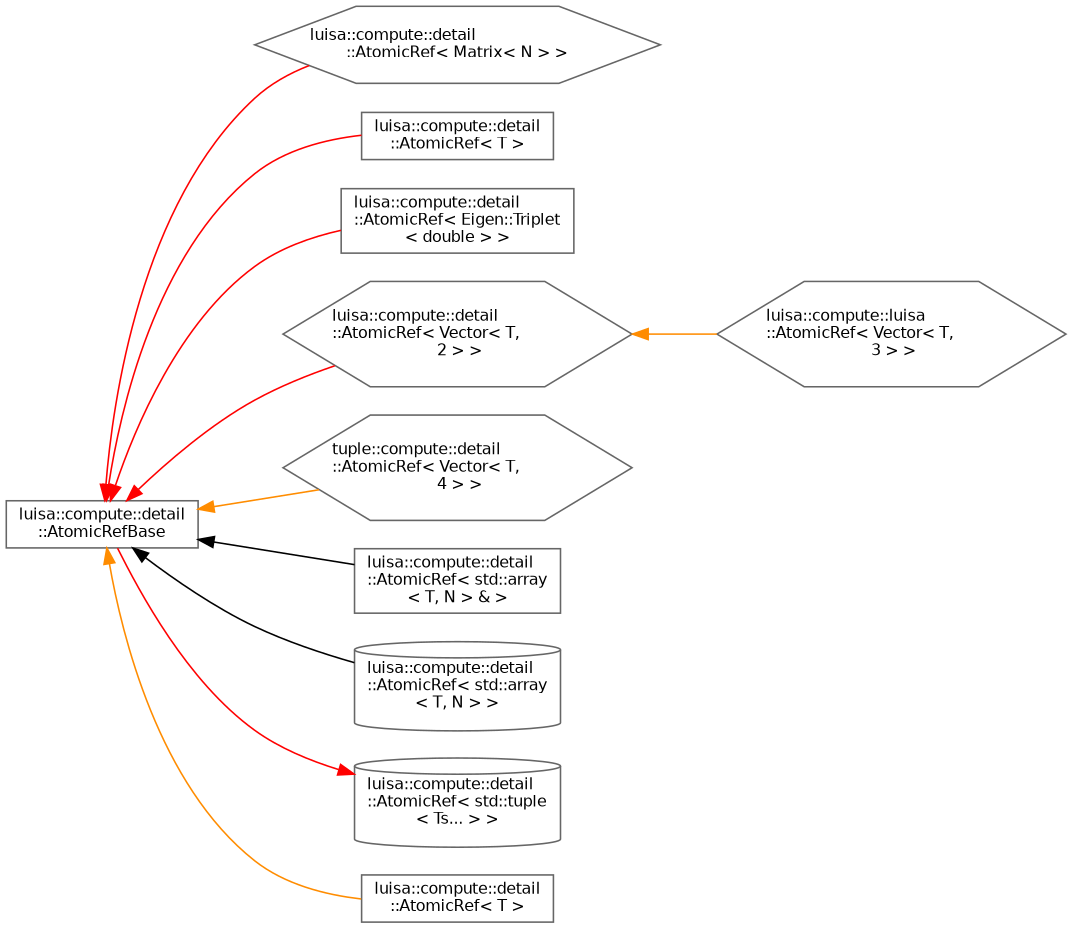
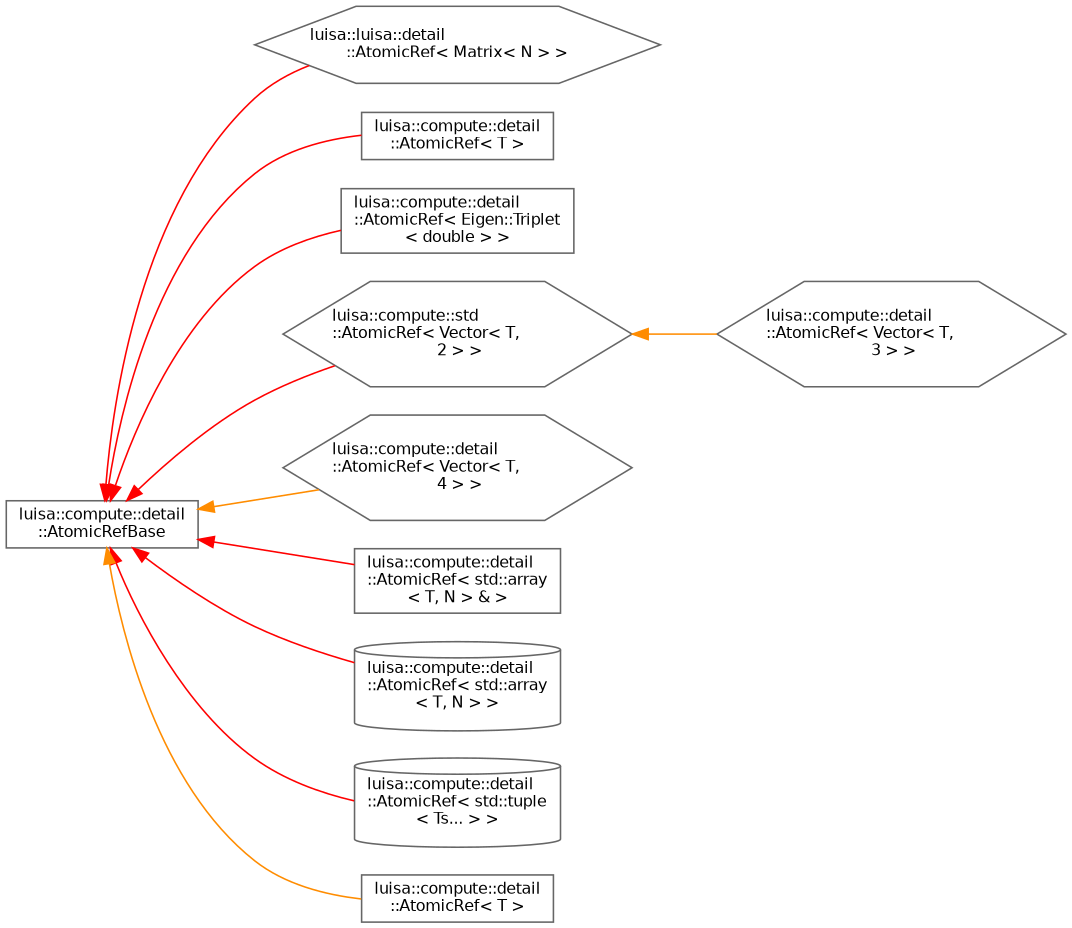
node "luisa::compute::detail ::AtomicRef< Matrix< N > >": label "luisa::compute::detail ::AtomicRef< Matrix< N > >" -> "luisa::luisa::detail ::AtomicRef< Matrix< N > >"
node "luisa::compute::detail ::AtomicRef< Vector< T, 2 > >": label "luisa::compute::detail ::AtomicRef< Vector< T, 2 > >" -> "luisa::compute::std ::AtomicRef< Vector< T, 2 > >"
node "luisa::compute::luisa ::AtomicRef< Vector< T, 3 > >": label "luisa::compute::luisa ::AtomicRef< Vector< T, 3 > >" -> "luisa::compute::detail ::AtomicRef< Vector< T, 3 > >"
node "tuple::compute::detail ::AtomicRef< Vector< T, 4 > >": label "tuple::compute::detail ::AtomicRef< Vector< T, 4 > >" -> "luisa::compute::detail ::AtomicRef< Vector< T, 4 > >"
edge "luisa::compute::detail ::AtomicRef< std::array < T, N > & >" -> "luisa::compute::detail ::AtomicRefBase": color black -> red
edge "luisa::compute::detail ::AtomicRef< std::array < T, N > >" -> "luisa::compute::detail ::AtomicRefBase": color black -> red
edge "luisa::compute::detail ::AtomicRefBase" -> "luisa::compute::detail ::AtomicRef< std::tuple < Ts... > >": reversed
